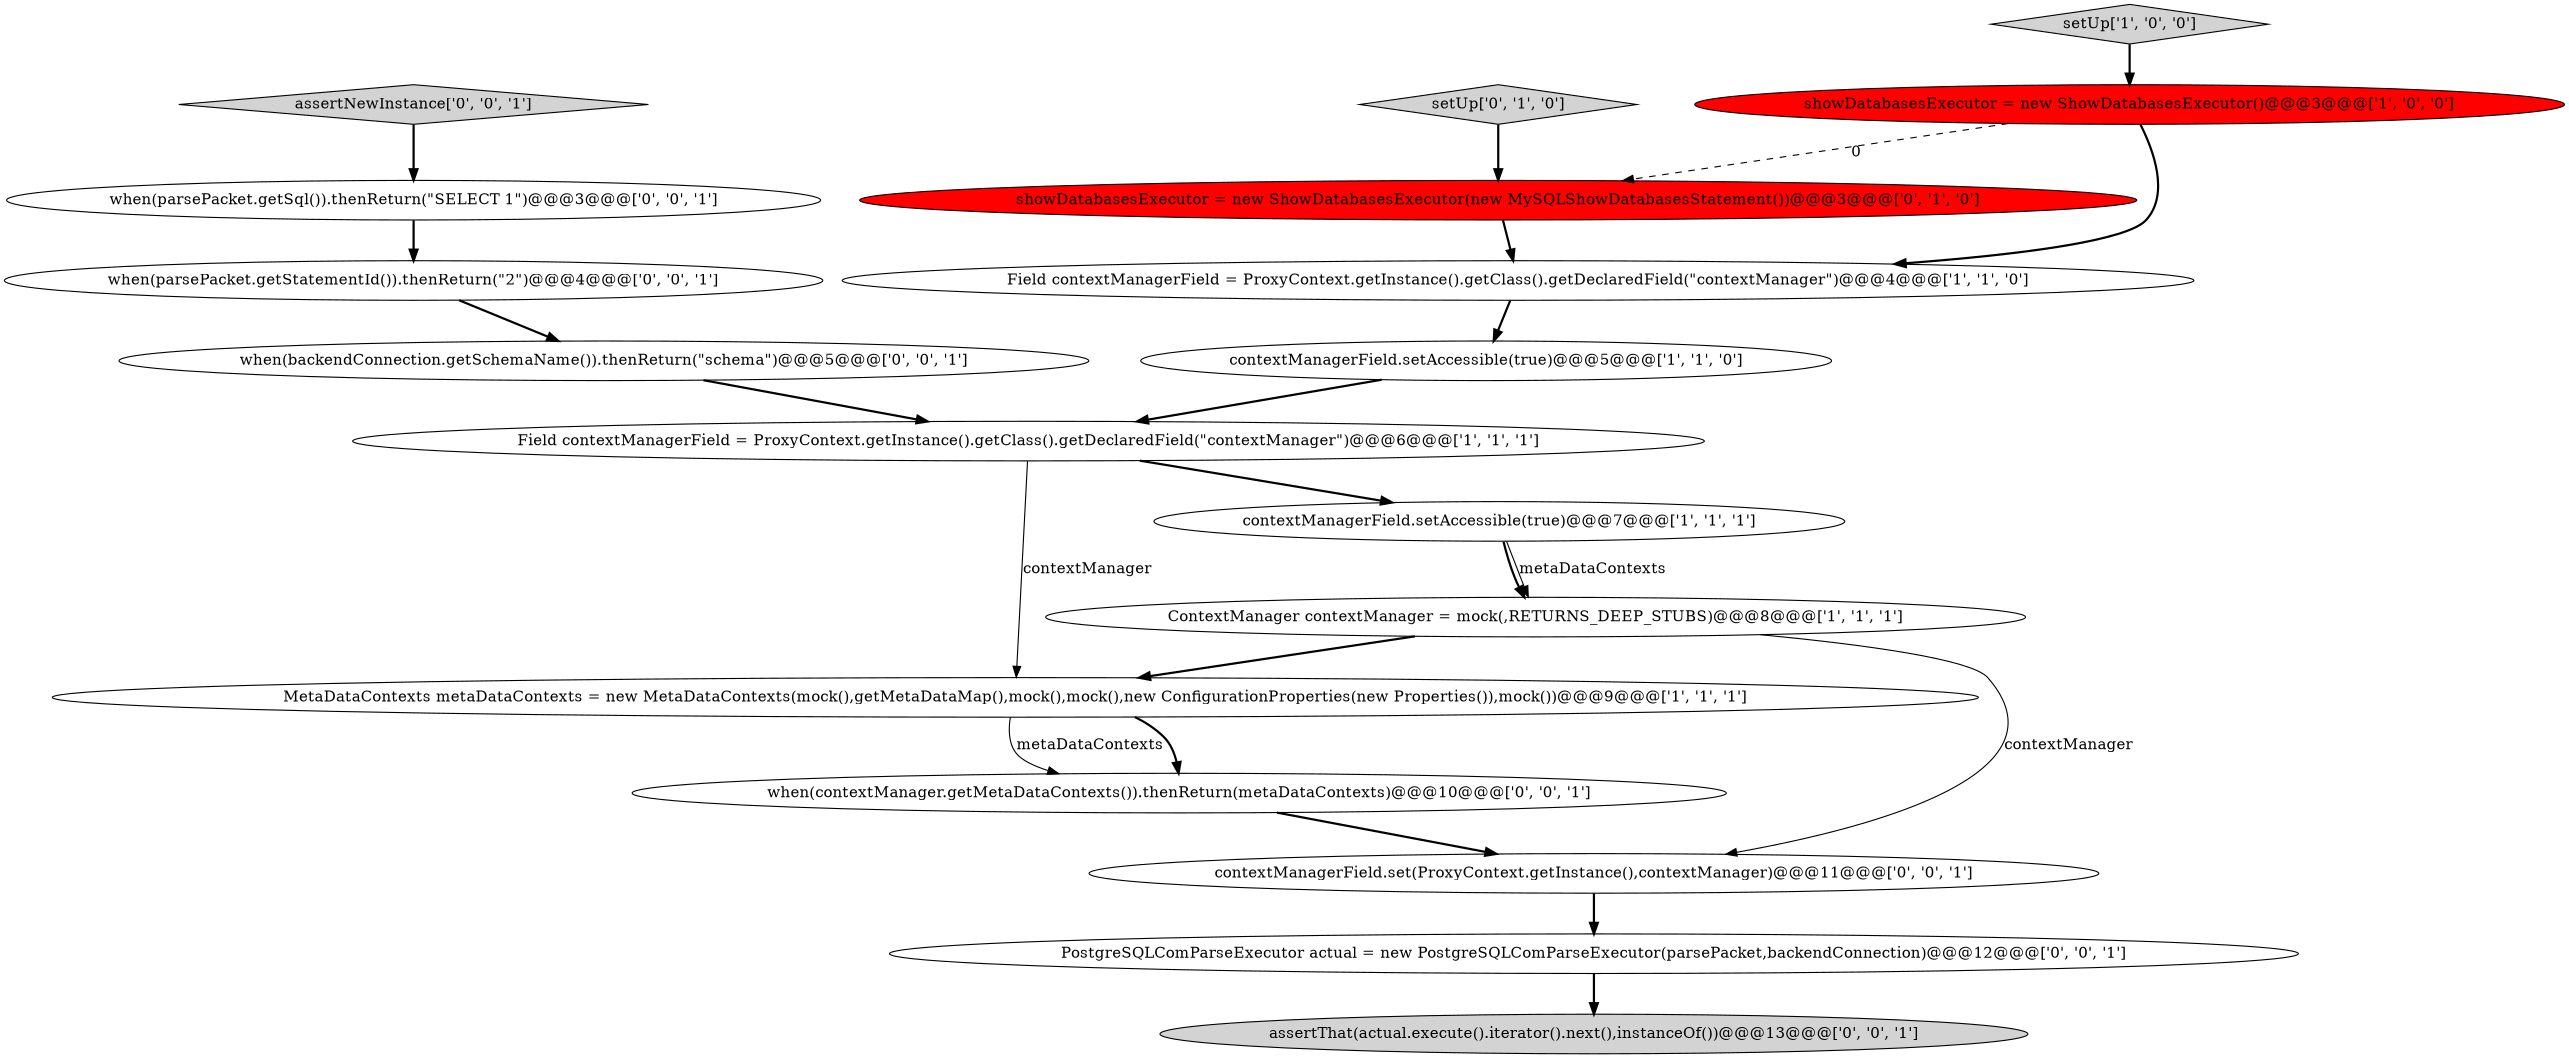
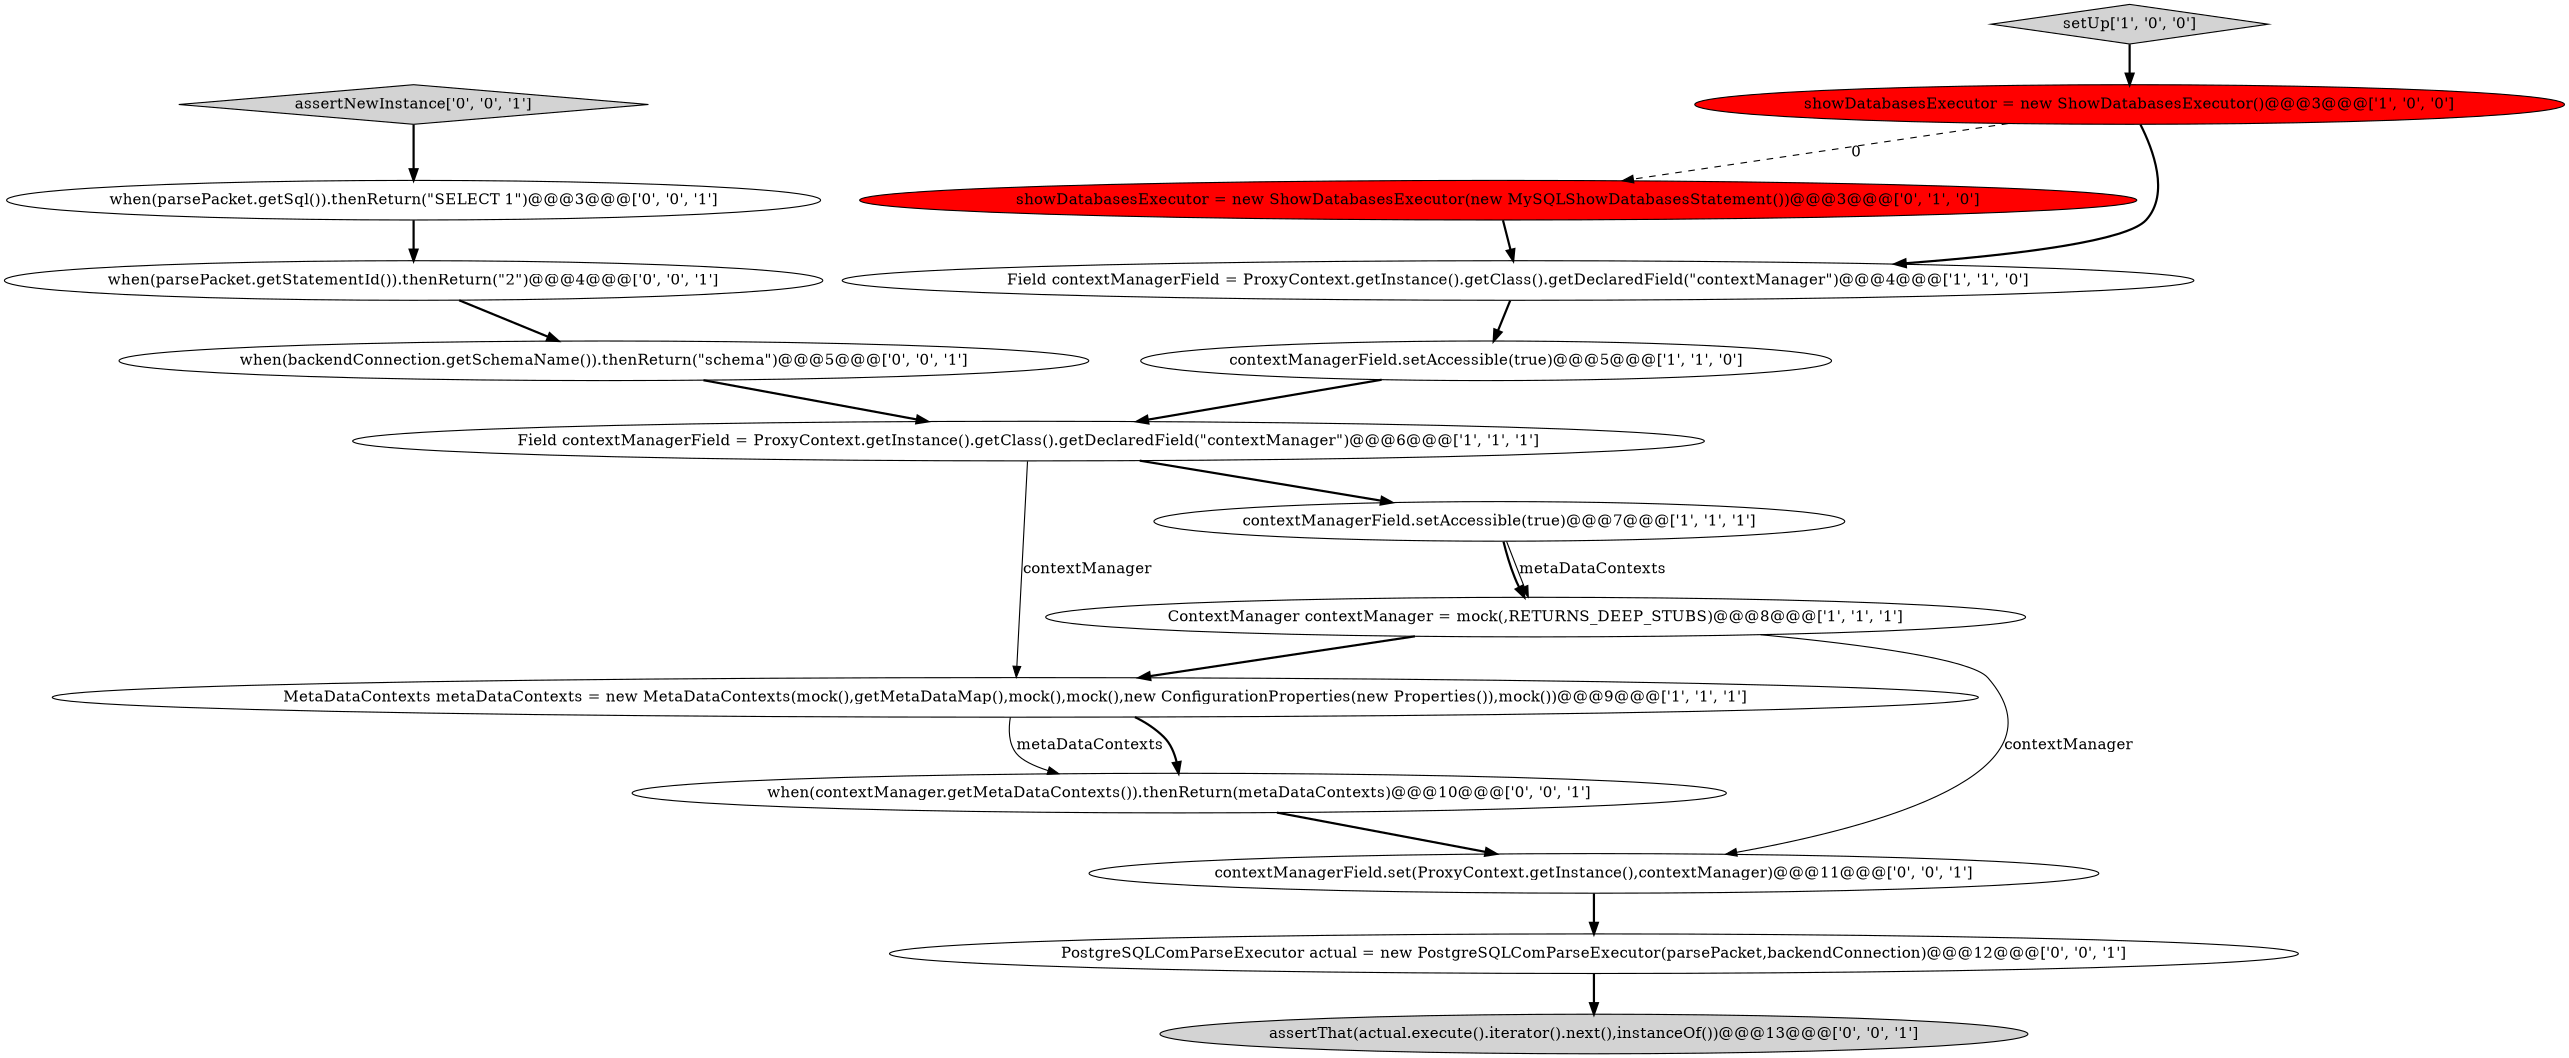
node "setUp['0', '1', '0']": removed
